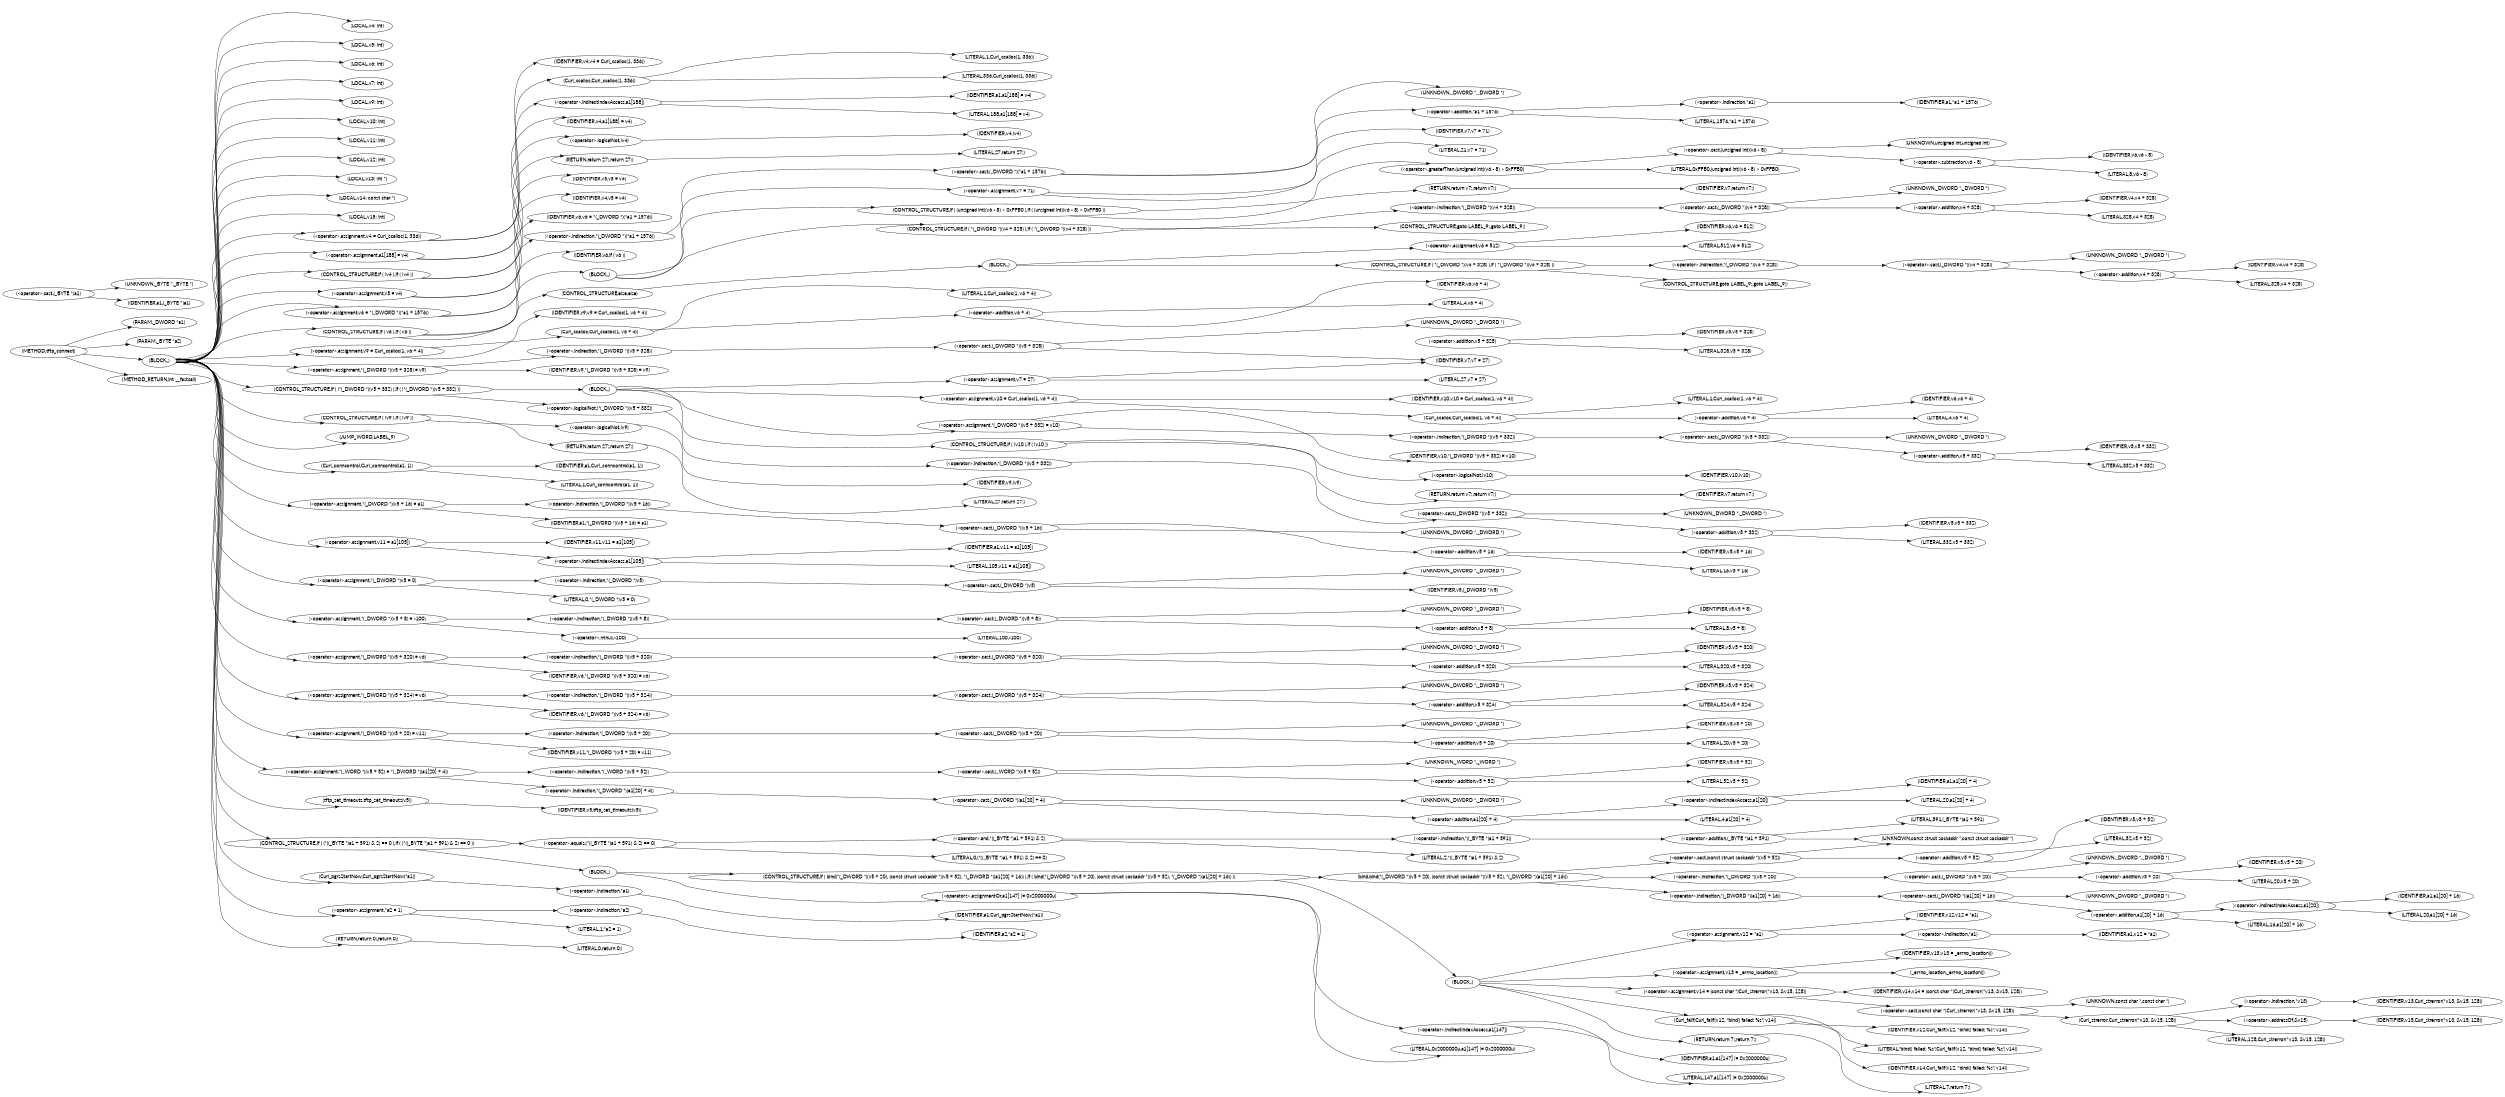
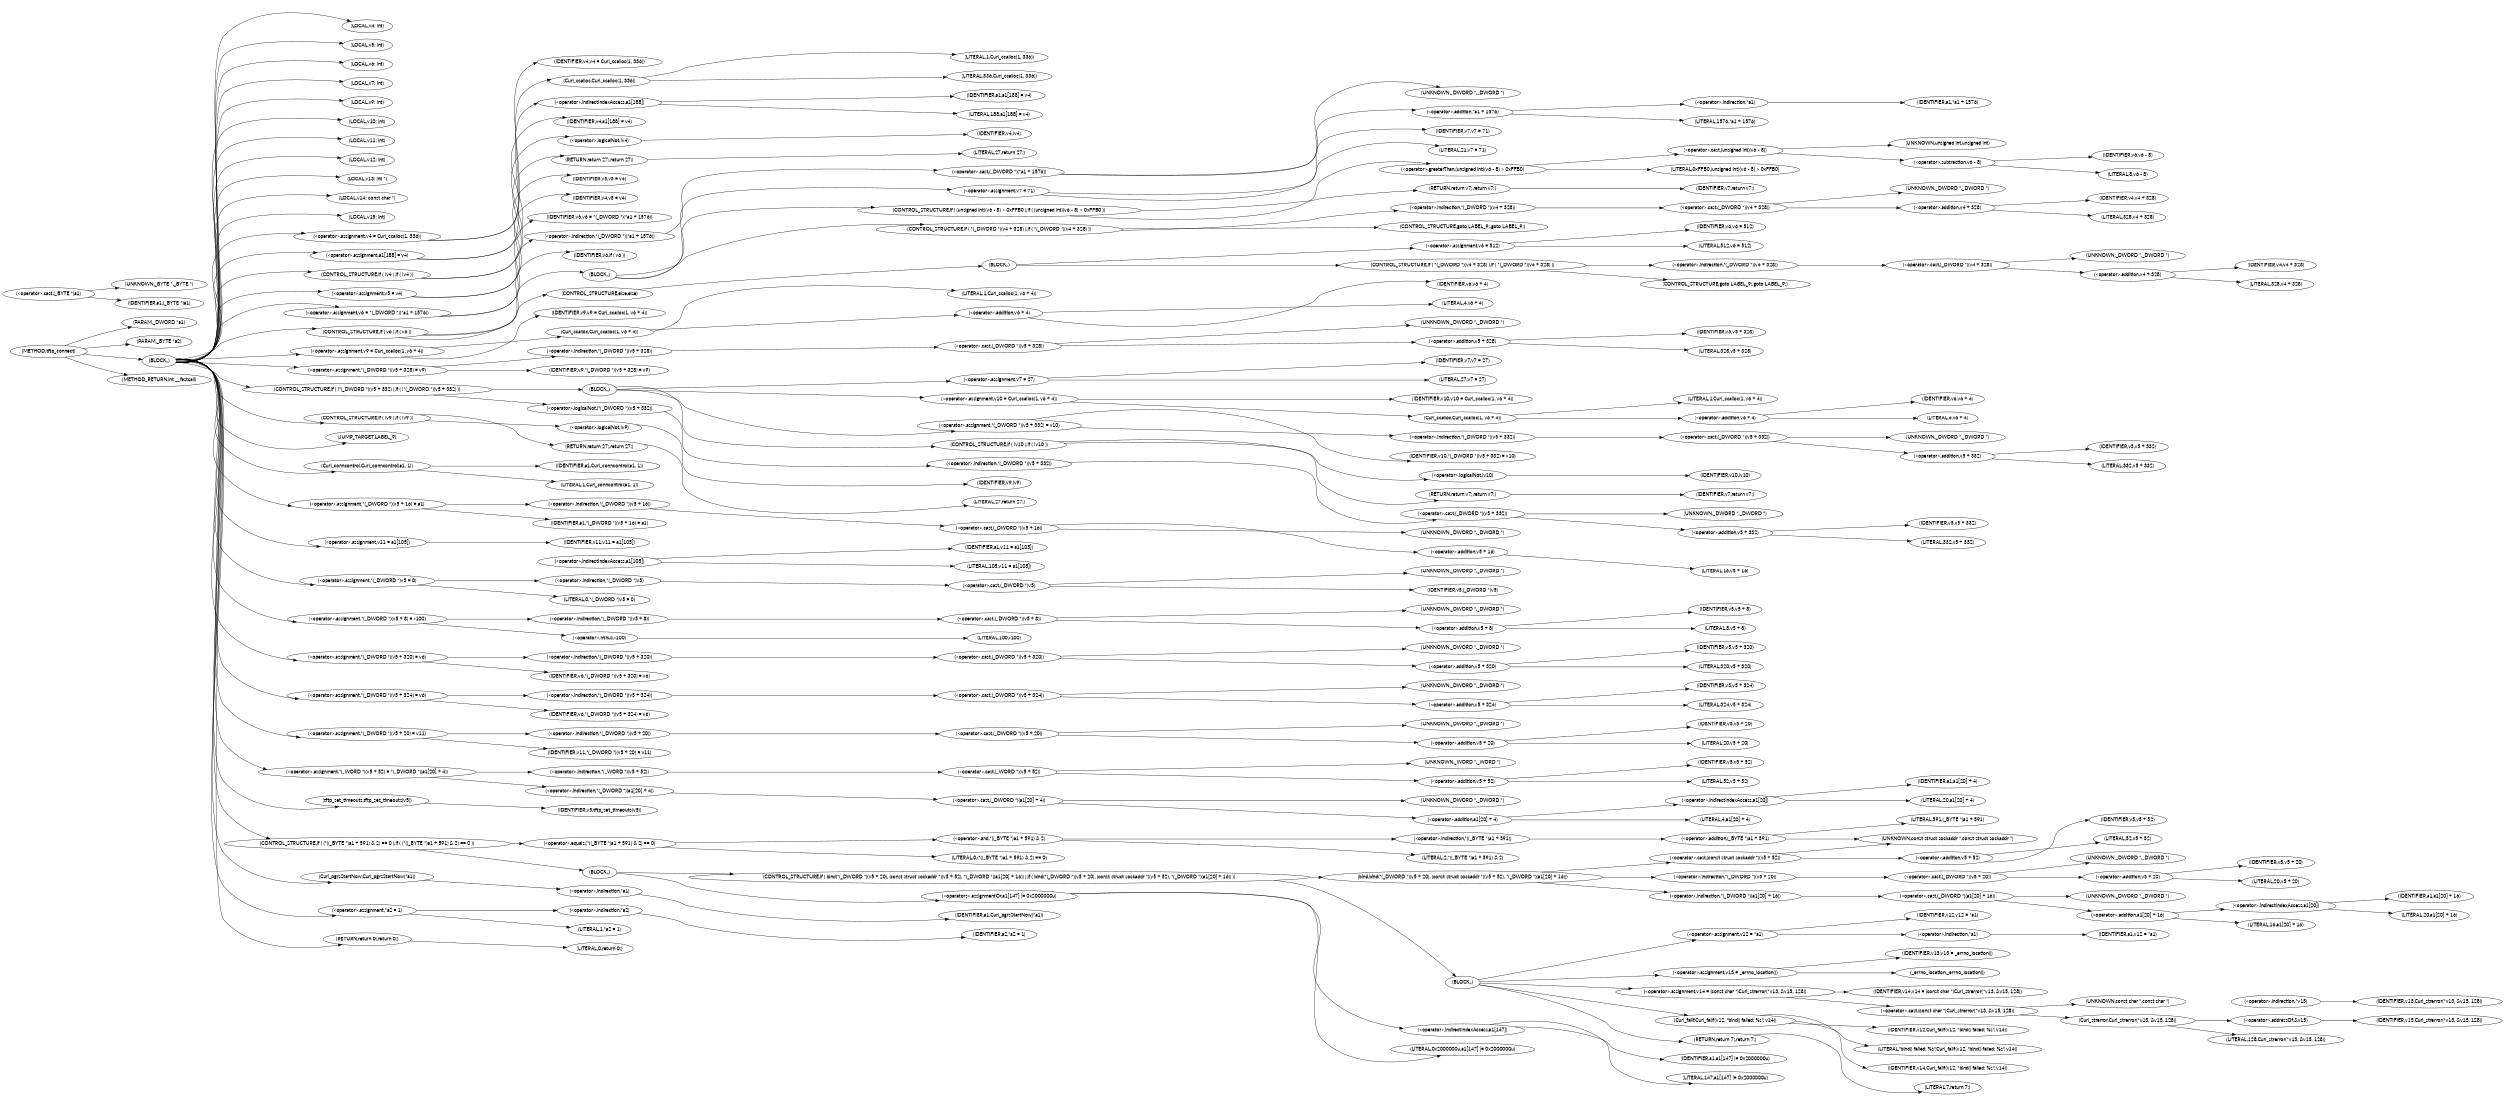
edge "(<operator>.cast,(_DWORD *)(v5 + 328))" -> "(IDENTIFIER,v7,v7 = 27)": now "(<operator>.cast,(_DWORD *)(v5 + 328))" -> "(<operator>.addition,v5 + 328)"
node "(JUMP_WORD,LABEL_9)": label "(JUMP_WORD,LABEL_9)" -> "(JUMP_TARGET,LABEL_9)"
edge "(<operator>.assignment,v11 = a1[105])" -> "(<operator>.indirectIndexAccess,a1[105])": removed
node "(IDENTIFIER,v5,v5 + 16)": removed
edge "(Curl_strerror,Curl_strerror(*v13, &v15, 128))" -> "(<operator>.indirection,*v13)": removed
